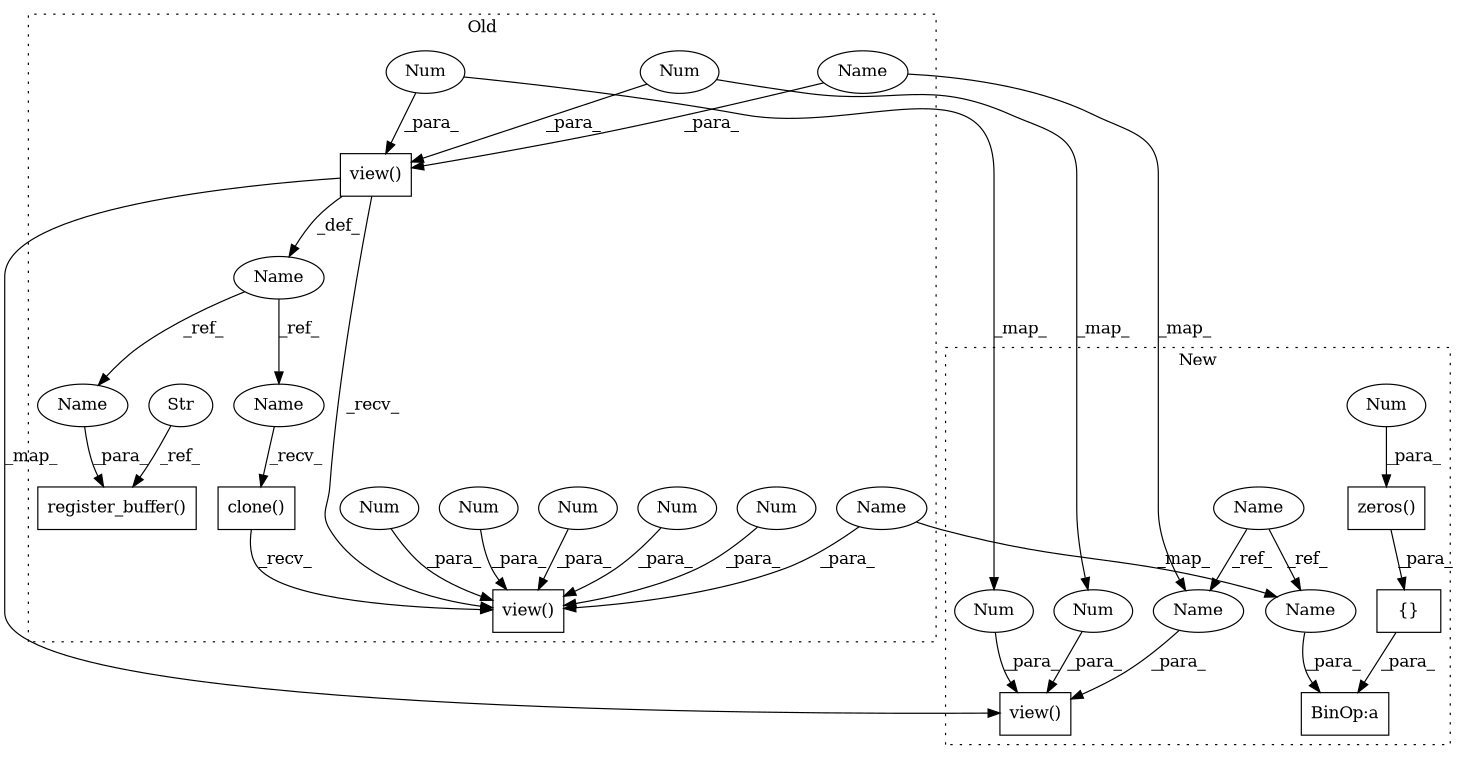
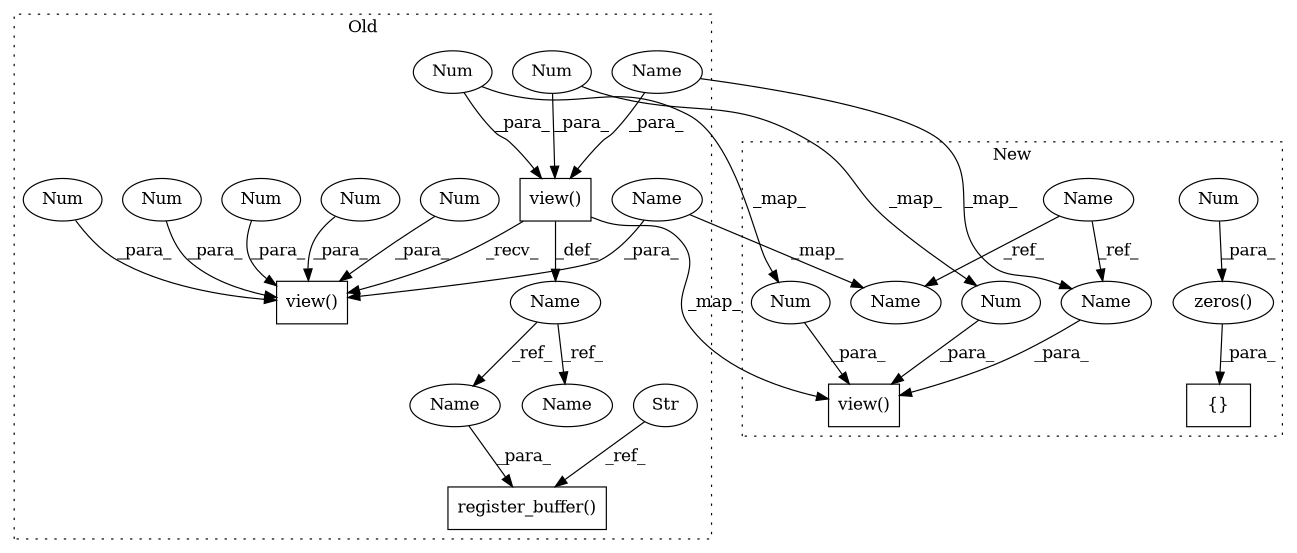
node "clone()": removed
node "zeros()": shape box -> ellipse
node "BinOp:a": removed
